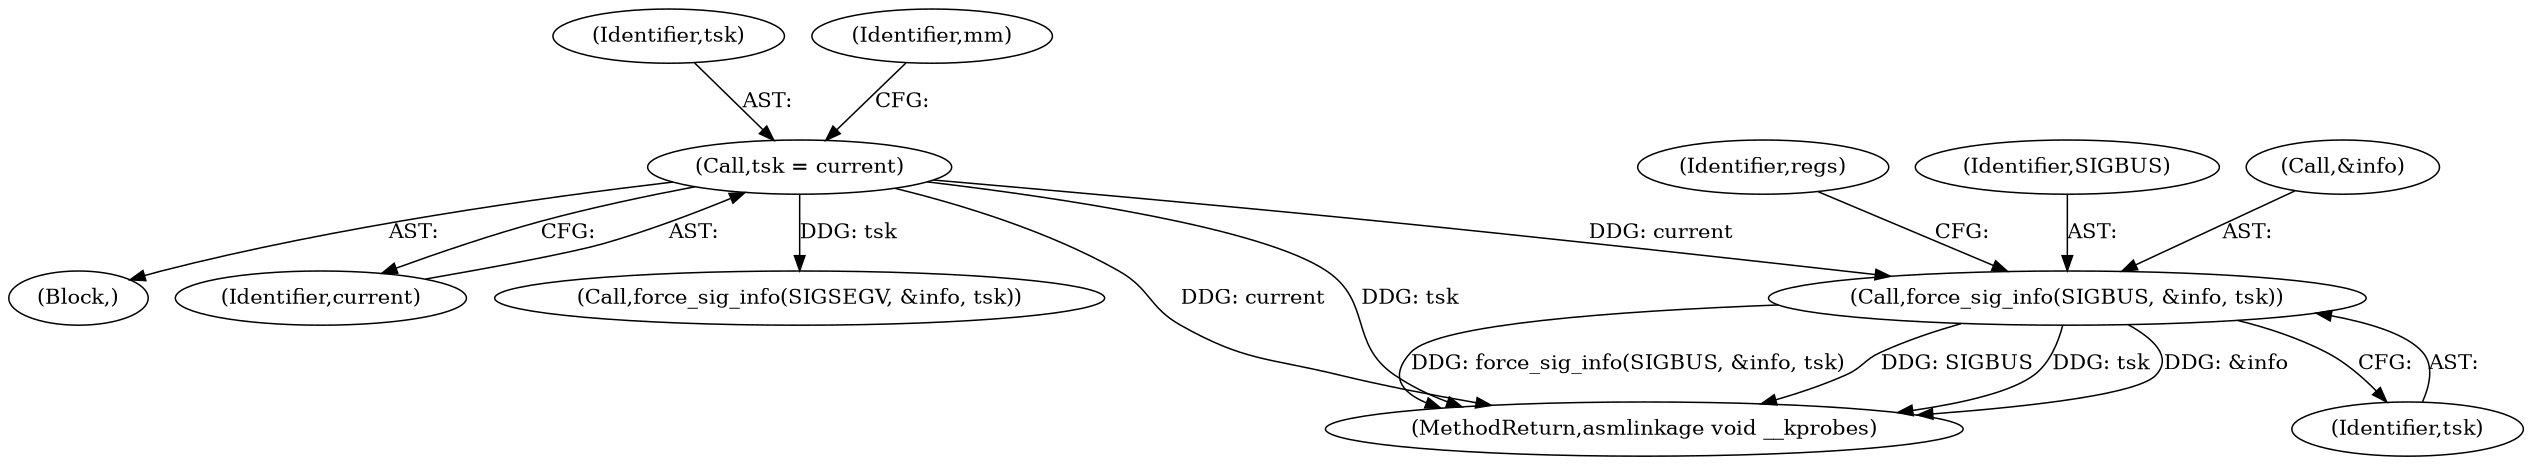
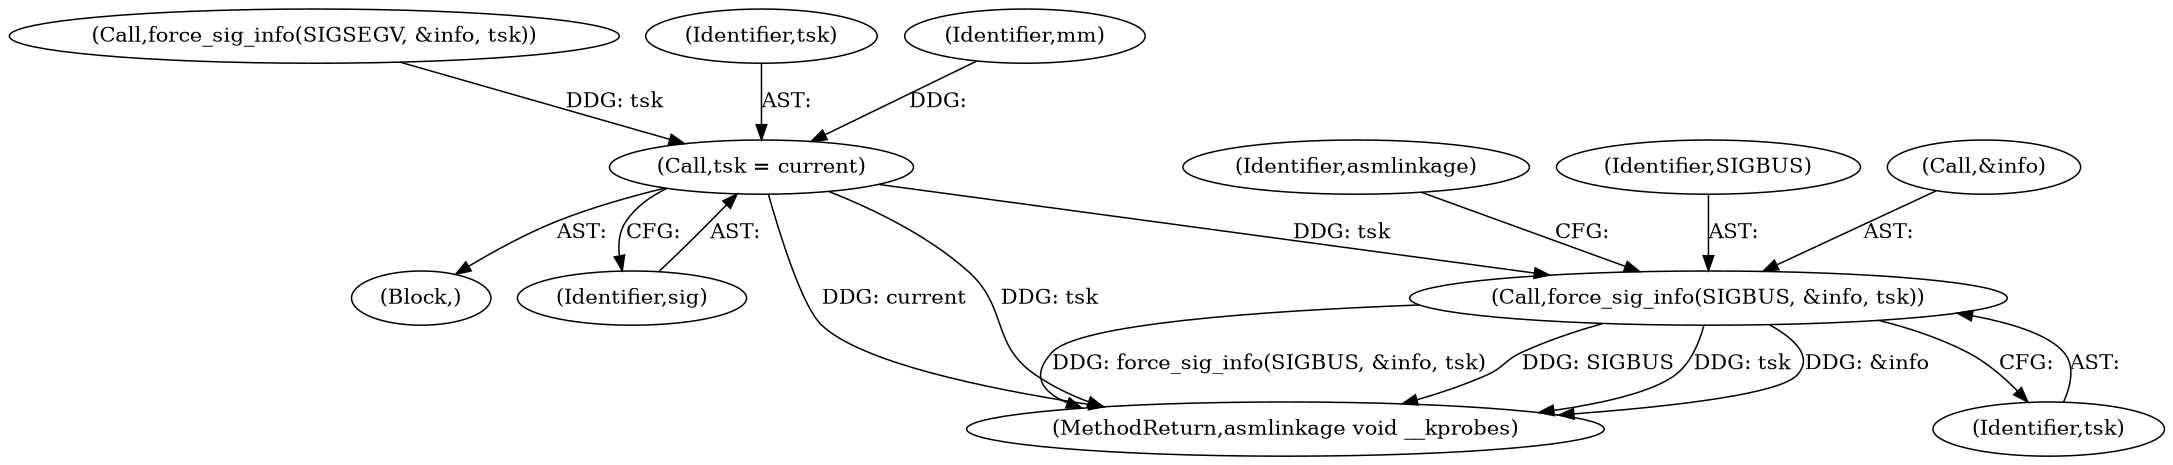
edge "(Identifier,mm)" -> "(Call,tsk = current)": label "CFG: " -> "DDG: "
node "(Identifier,regs)": label "(Identifier,regs)" -> "(Identifier,asmlinkage)"
edge "(Call,tsk = current)" -> "(Call,force_sig_info(SIGSEGV, &info, tsk))": reversed
edge "(Call,tsk = current)" -> "(Call,force_sig_info(SIGBUS, &info, tsk))": label "DDG: current" -> "DDG: tsk"
node "(Identifier,current)": label "(Identifier,current)" -> "(Identifier,sig)"
